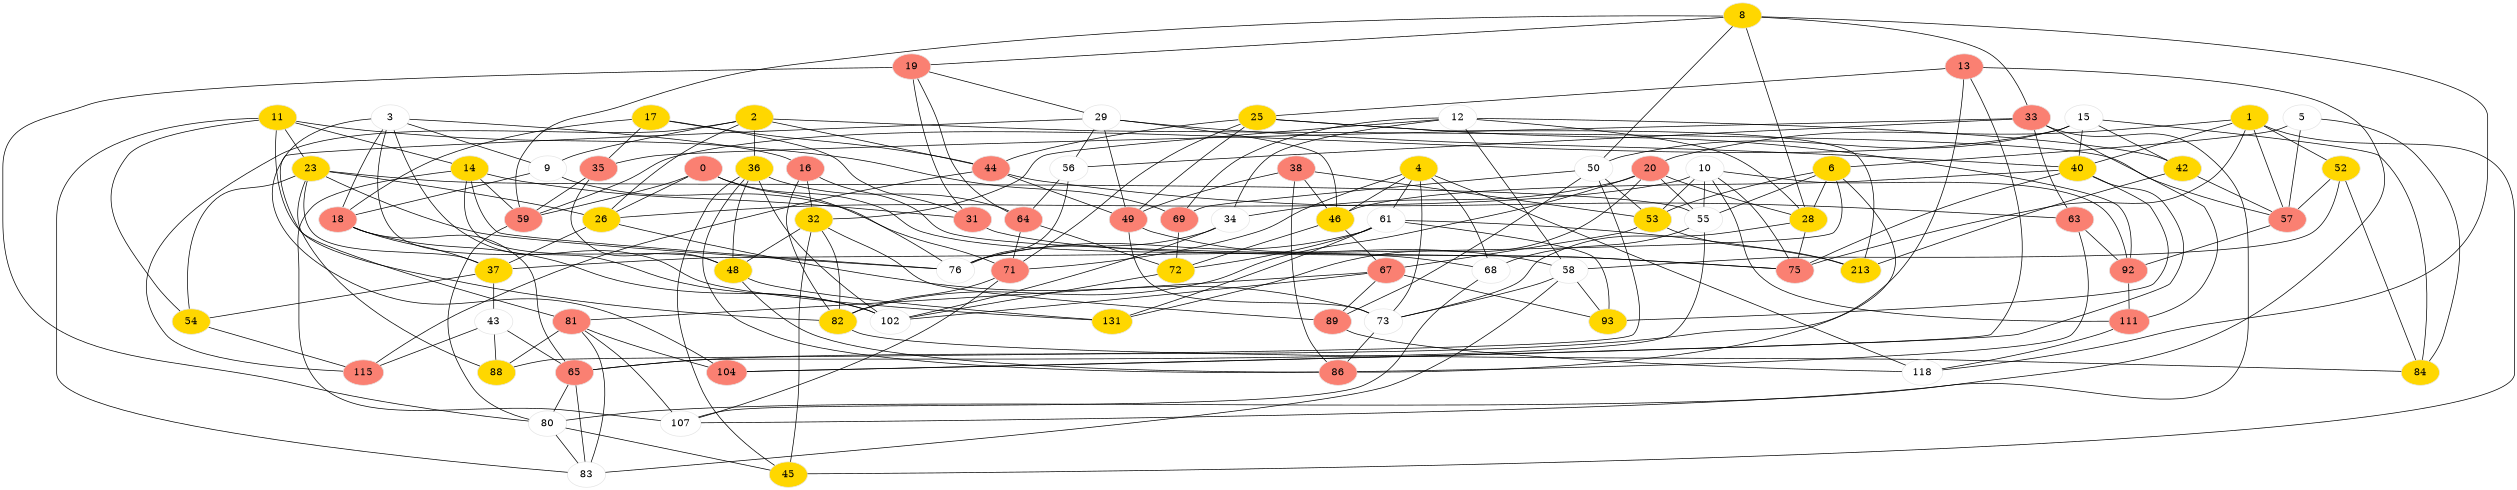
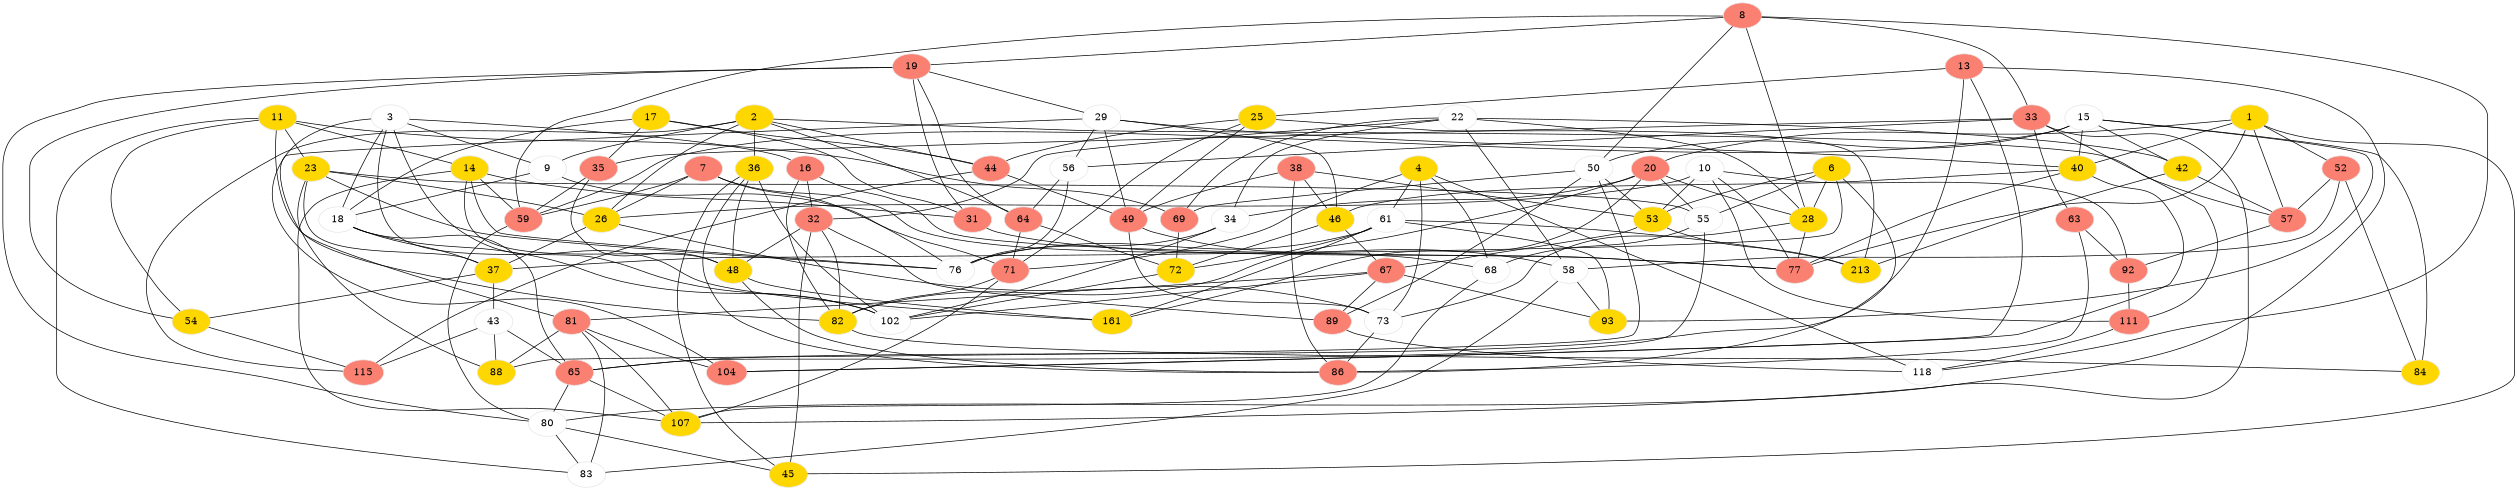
node "8": fillcolor gold -> salmon
node "12": label "12" -> "22"
node "5": removed
edge "25" -- "92": removed
node "0": label "0" -> "7"
node "52": fillcolor gold -> salmon
edge "36" -- "64": now "2" -- "64"
edge "4" -- "46": removed
edge "10" -- "55": removed
edge "44" -- "63": removed
edge "23" -- "54": now "19" -- "54"
node "18": fillcolor salmon -> white
node "32": fillcolor gold -> salmon
node "75": label "75" -> "77"
edge "58" -- "73": removed
edge "40" -- "93": now "15" -- "93"
node "131": label "131" -> "161"
edge "65" -- "83": now "65" -- "107"
node "107": fillcolor white -> gold
